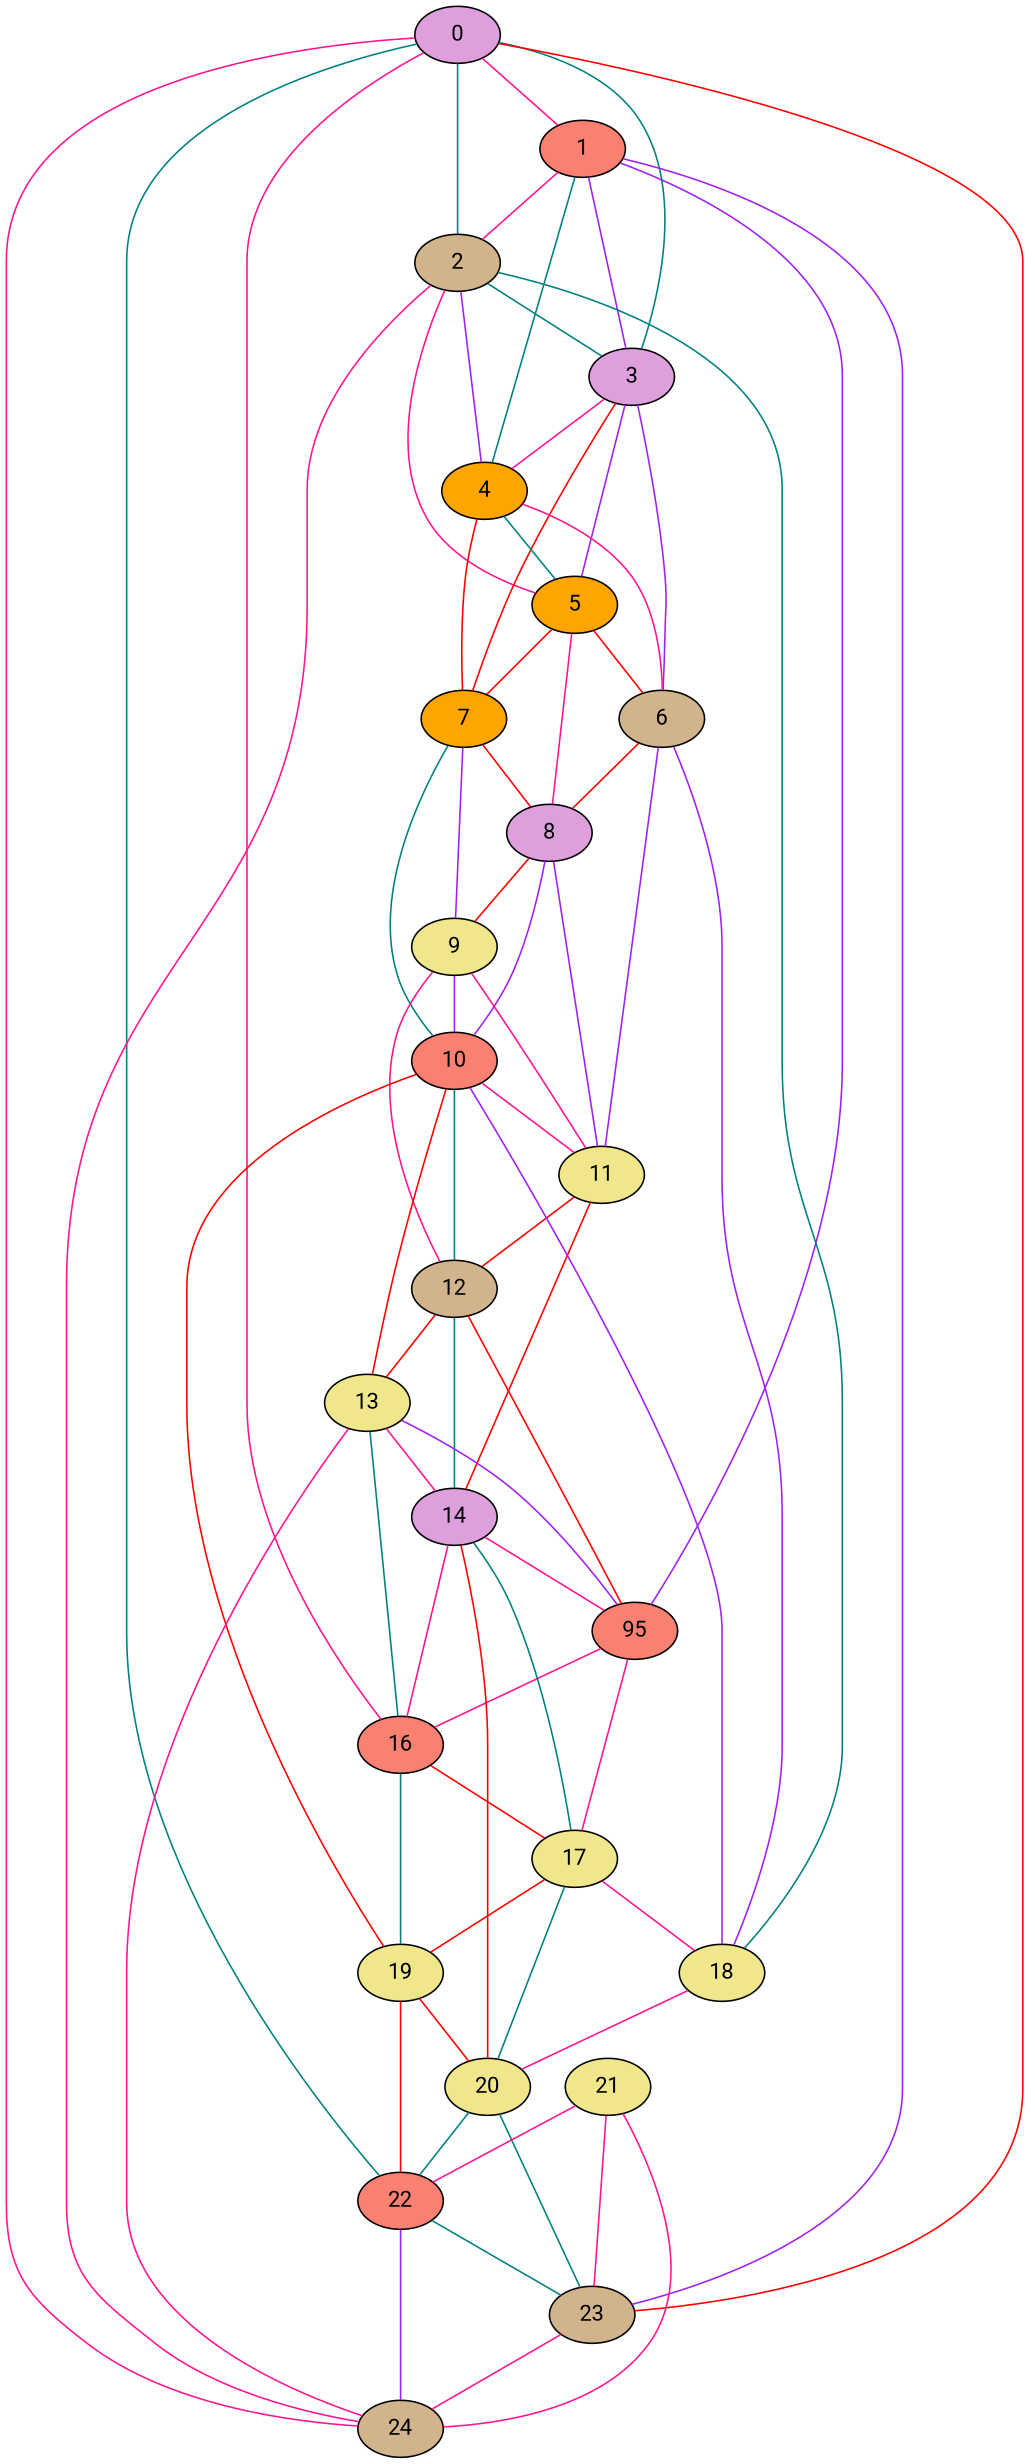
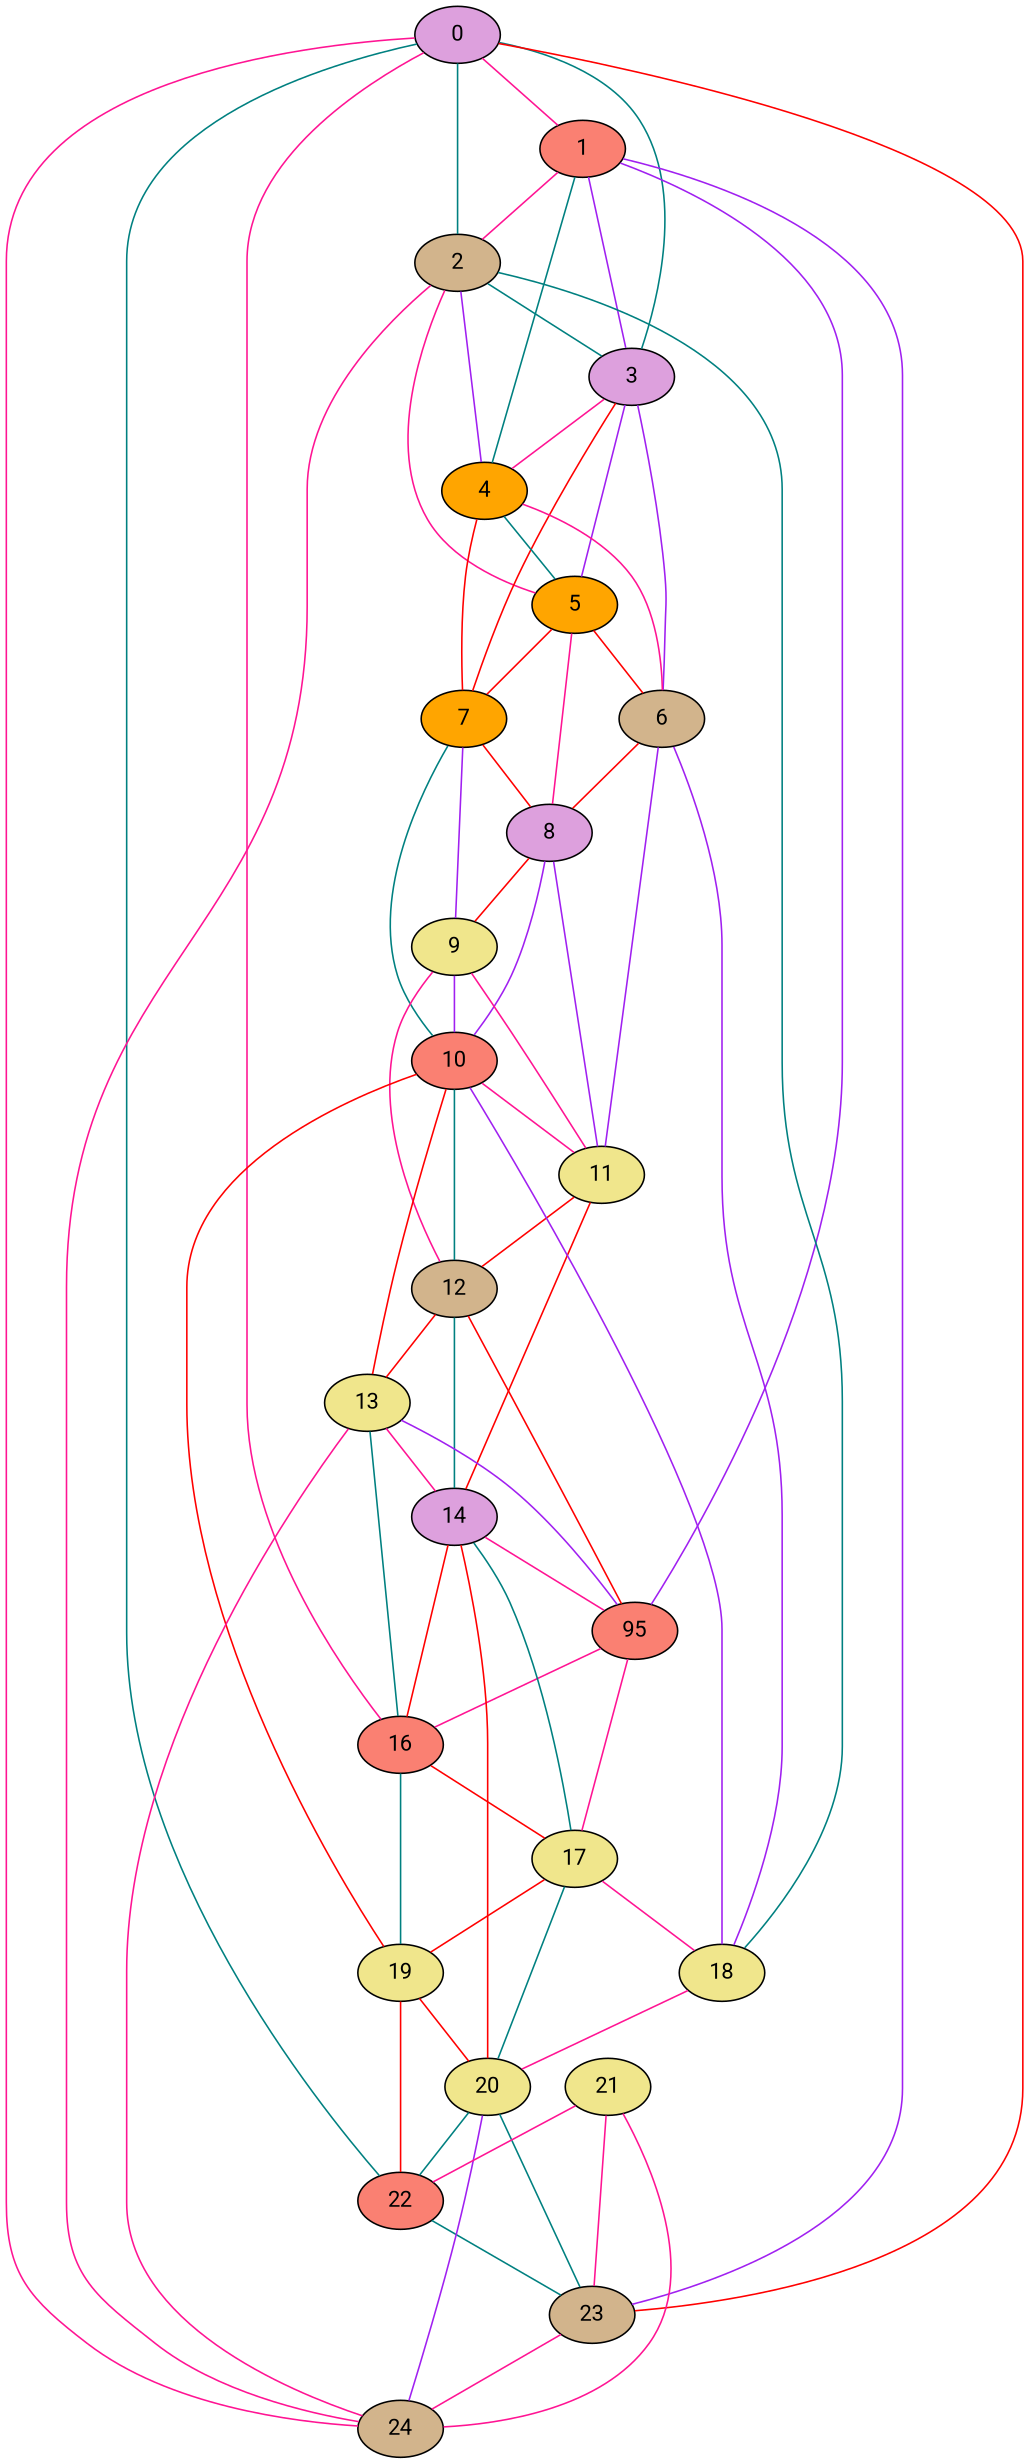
edge "14" -- "16": color deeppink -> red
edge "22" -- "24": now "20" -- "24"
